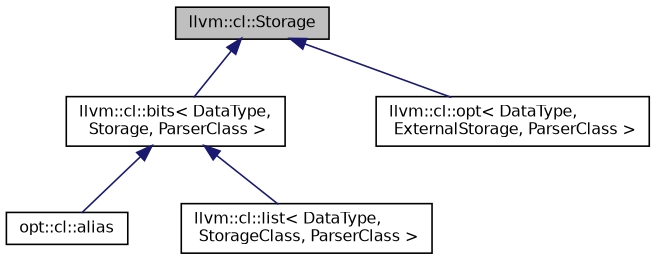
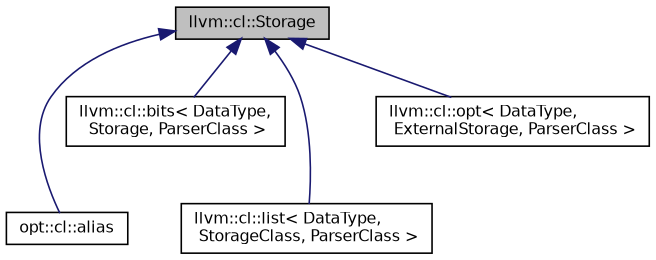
edge "llvm::cl::list< DataType, StorageClass, ParserClass >" -> "llvm::cl::bits< DataType, Storage, ParserClass >": now "llvm::cl::list< DataType, StorageClass, ParserClass >" -> "llvm::cl::Storage"
edge "opt::cl::alias" -> "llvm::cl::bits< DataType, Storage, ParserClass >": now "opt::cl::alias" -> "llvm::cl::Storage"
